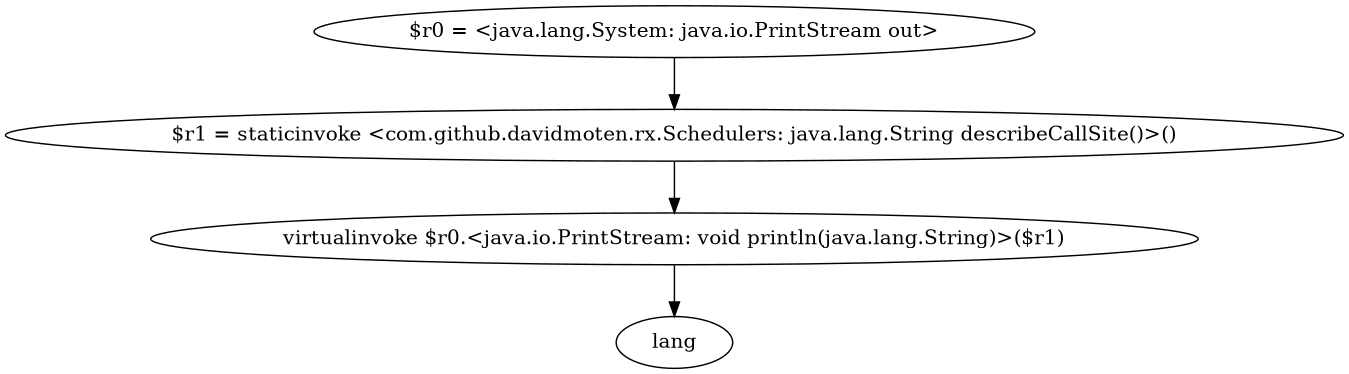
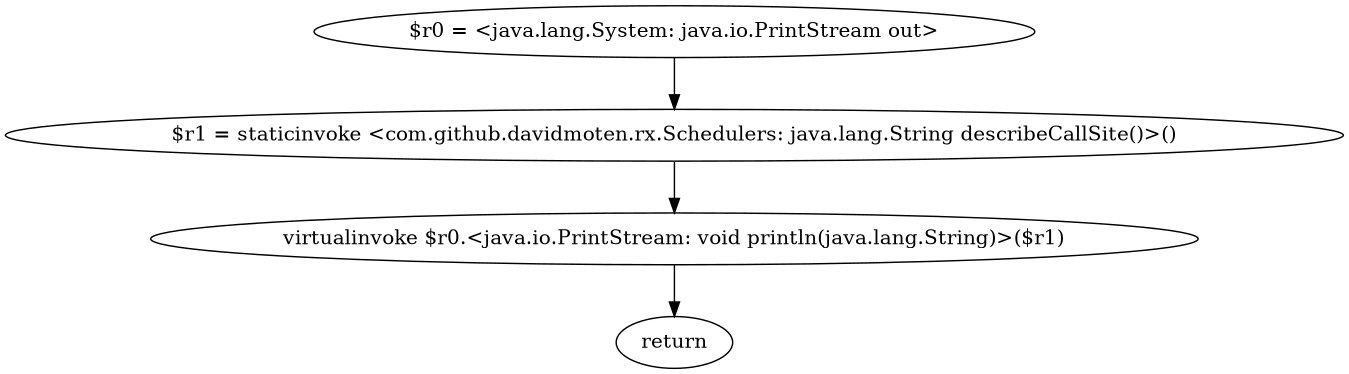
node "lang": label "lang" -> "return"
